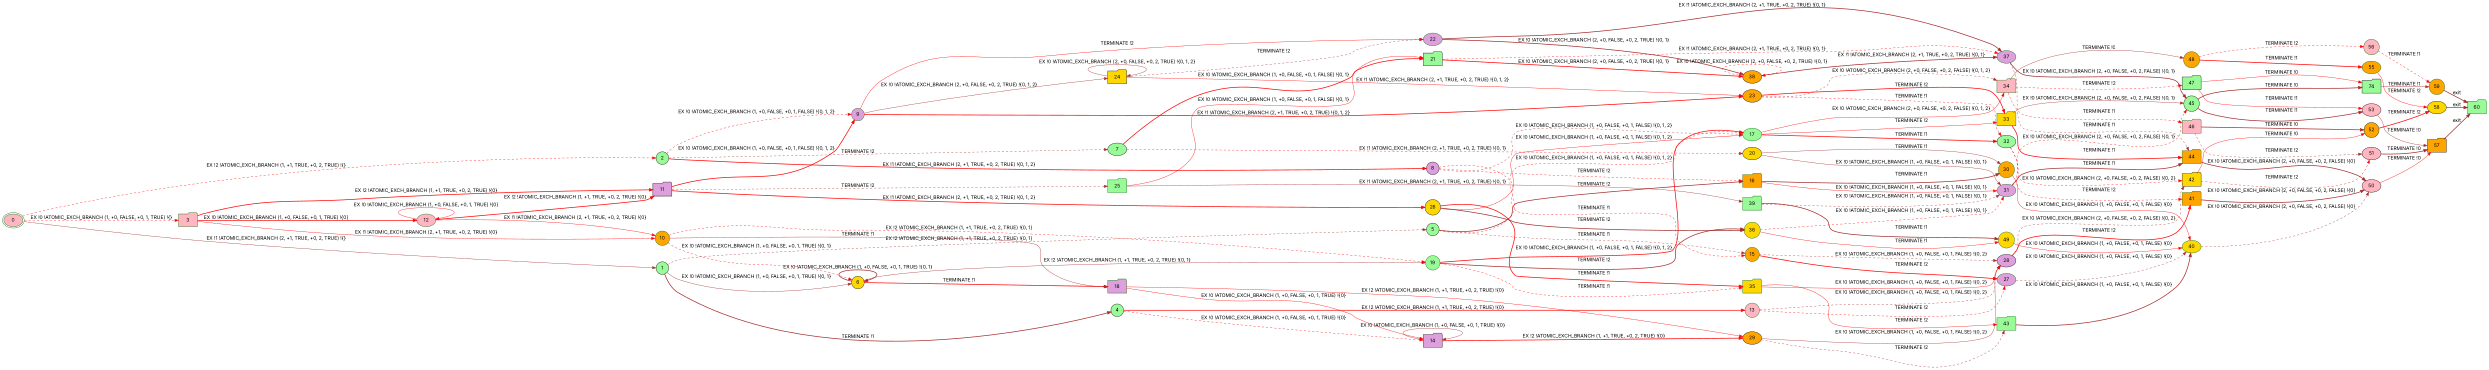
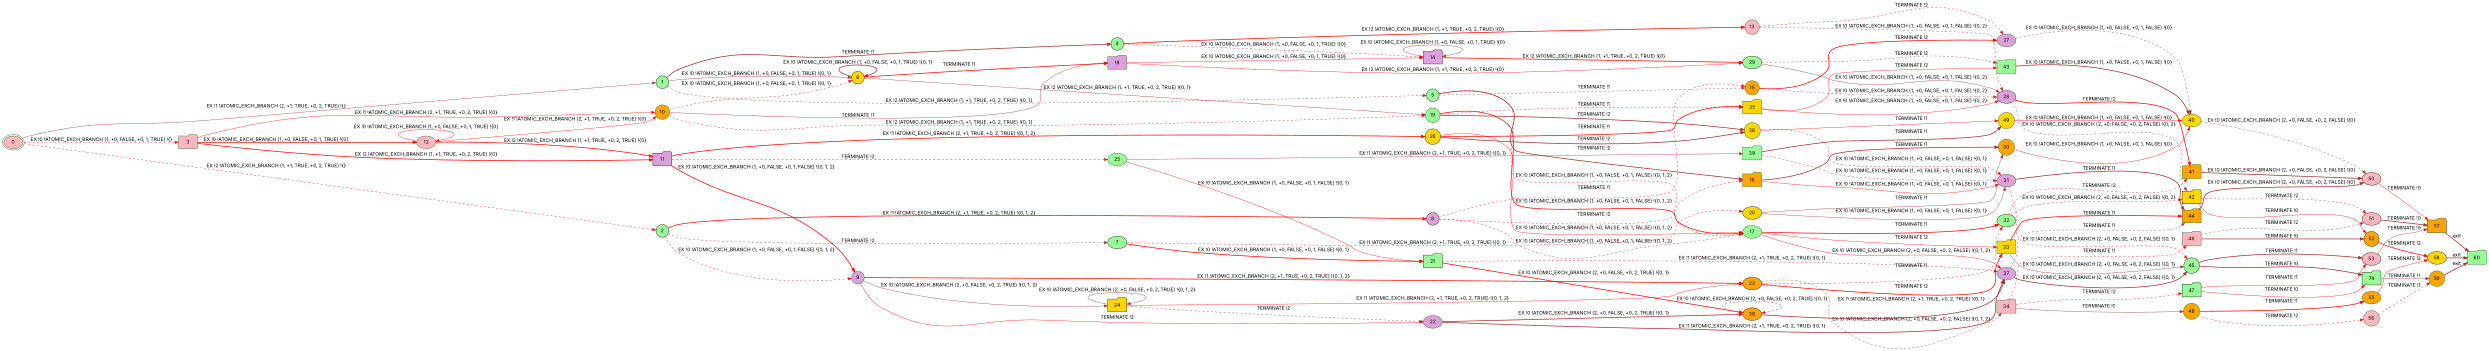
edge "17" -> "34": now "17" -> "37"
node "25": shape folder -> ellipse
node "29": fillcolor orange -> palegreen
